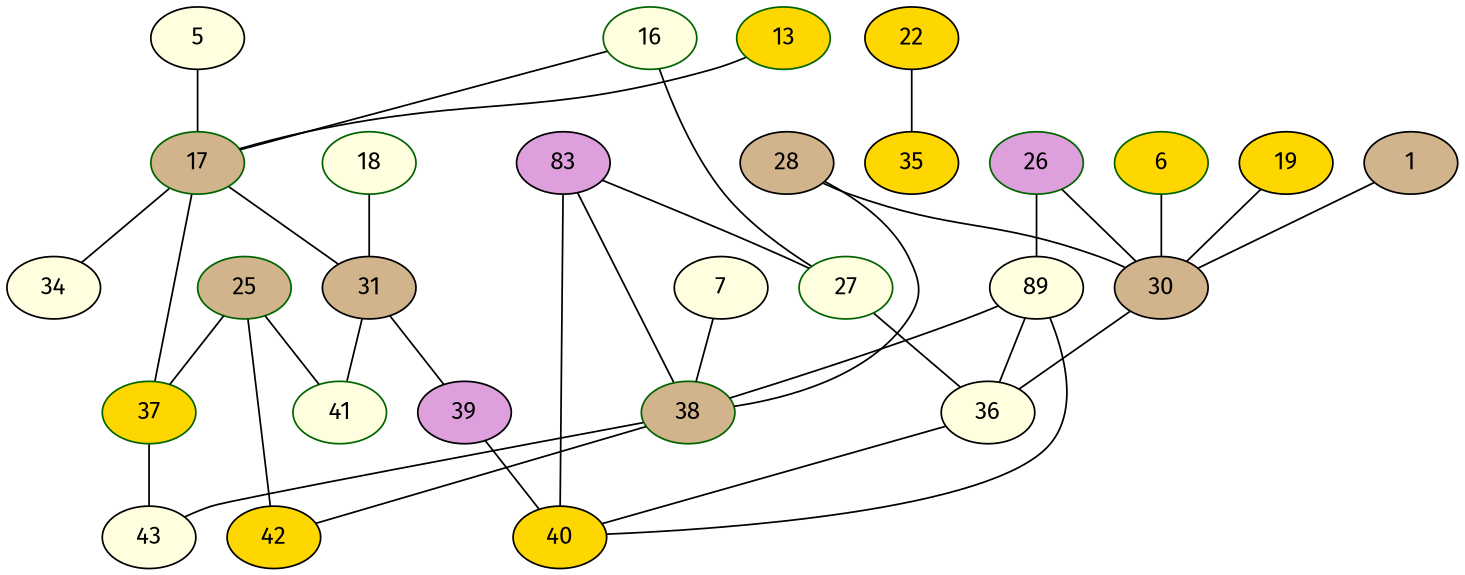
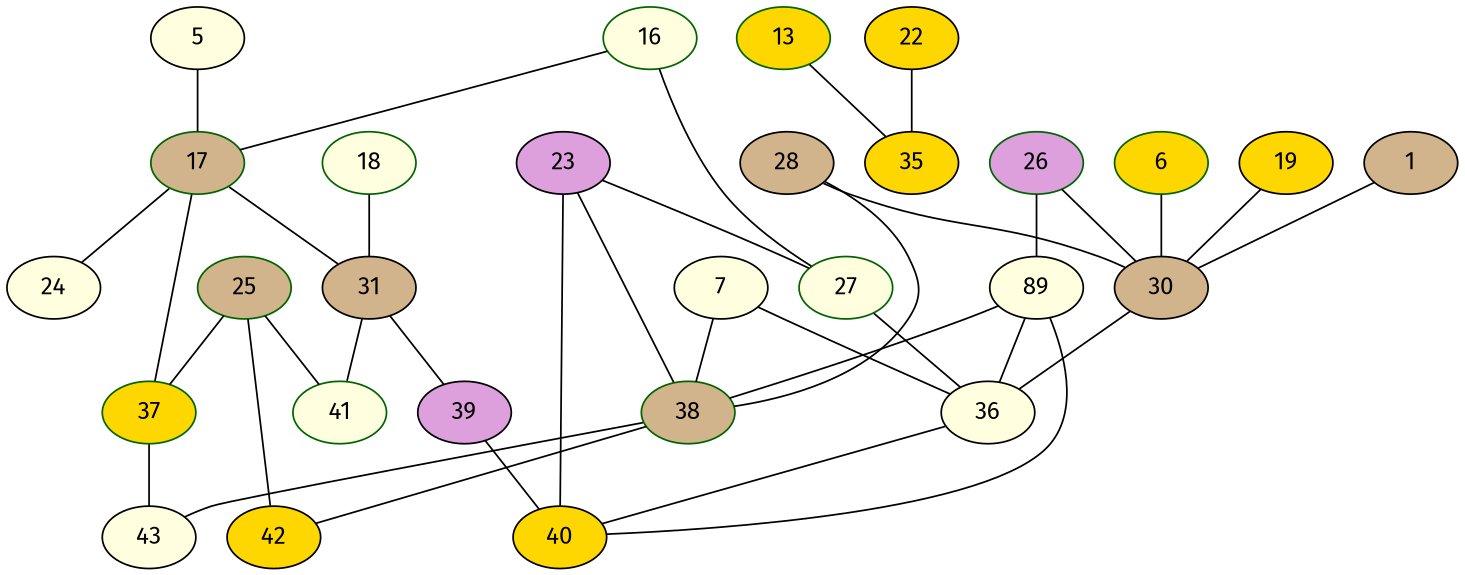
edge "13" -- "17": now "13" -- "35"
node "83": label "83" -> "23"
node "34": label "34" -> "24"
edge "7" -- "36": added
